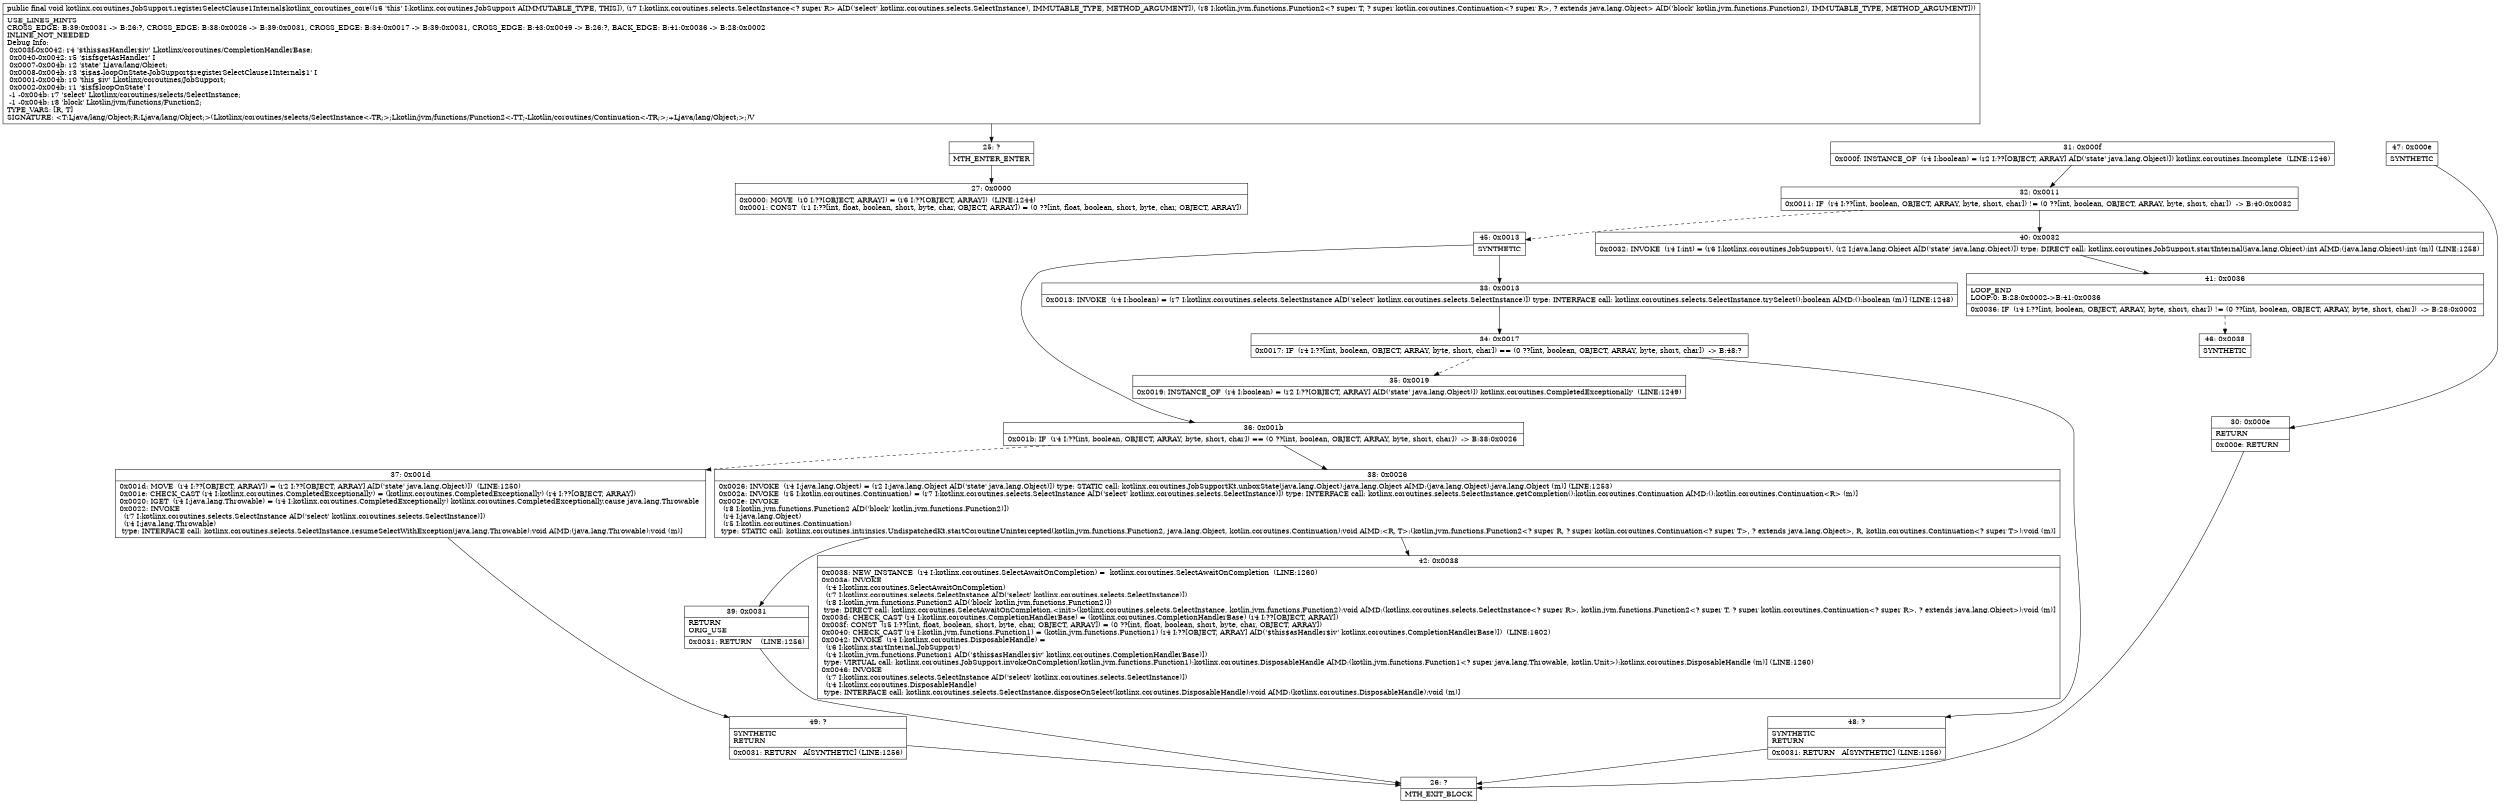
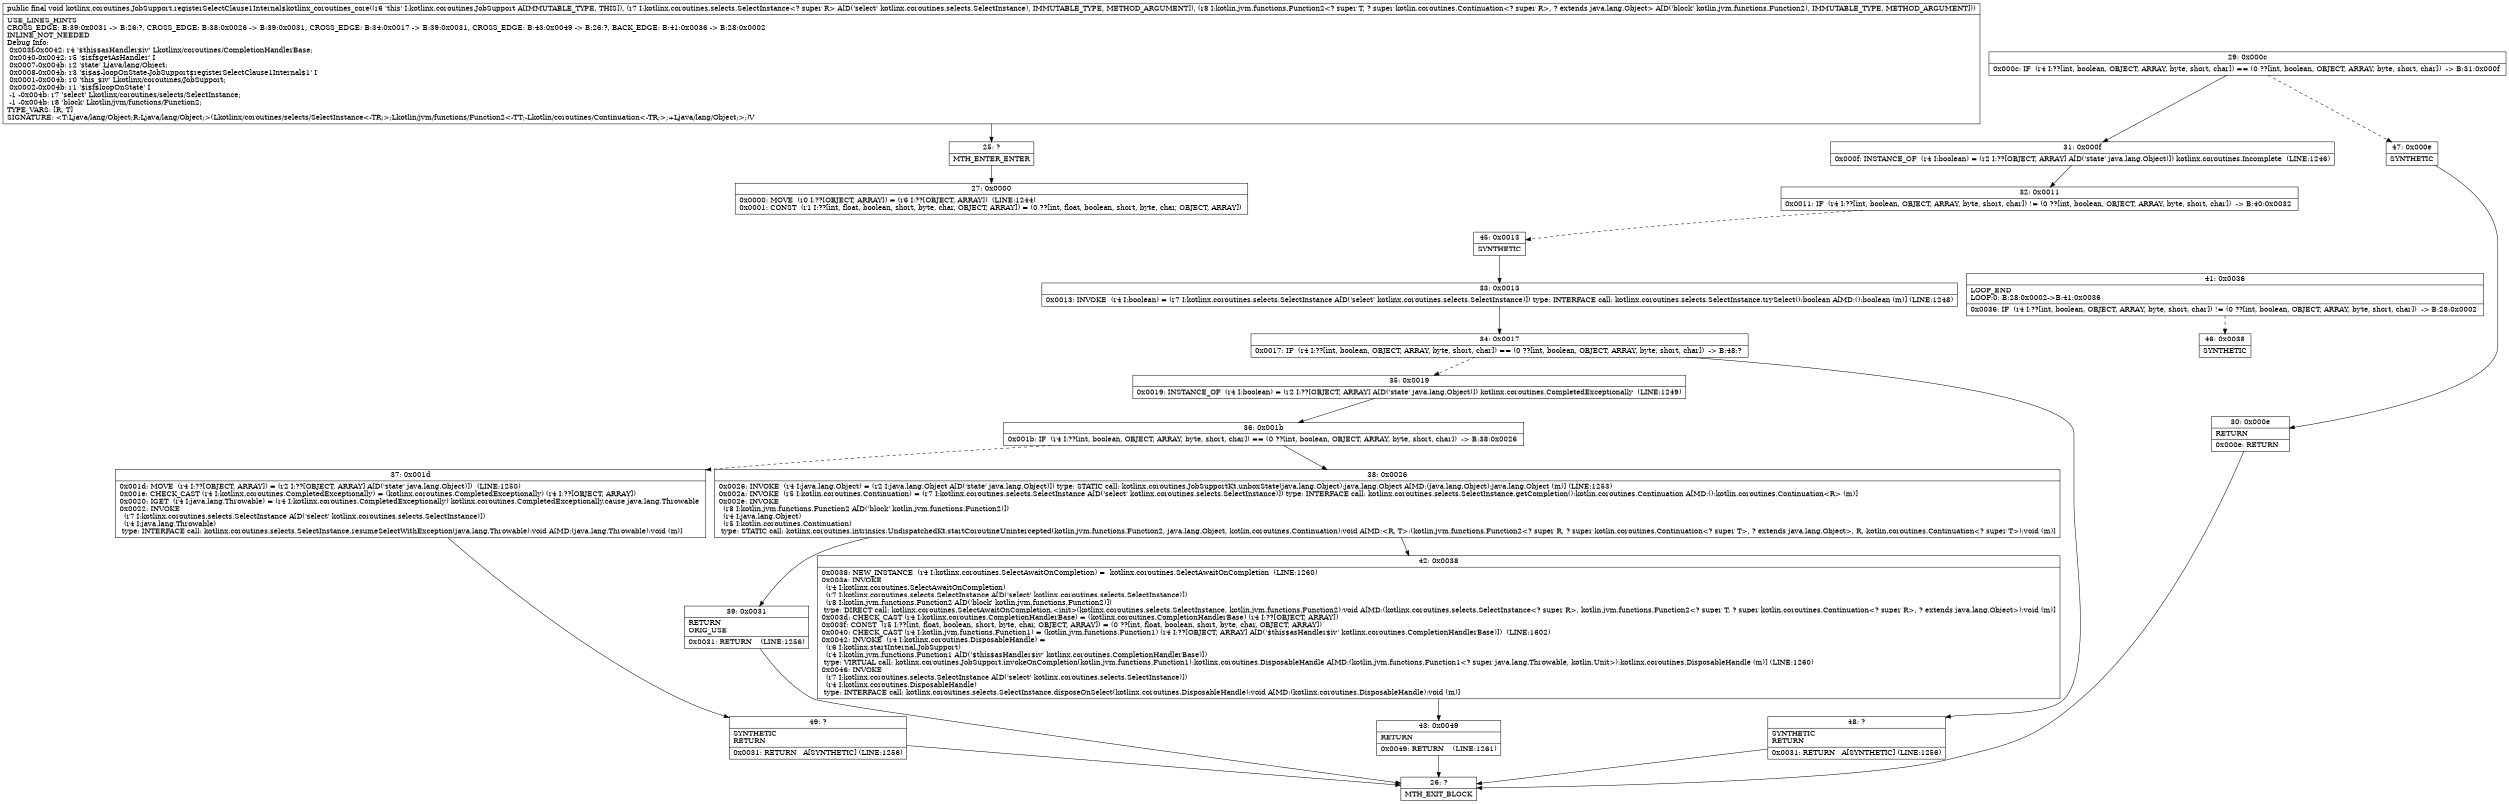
node "29: 0x000c": added
node "40: 0x0032": removed
edge "45: 0x0013" -> "36: 0x001b": now "35: 0x0019" -> "36: 0x001b"
node "43: 0x0049": added
